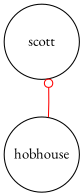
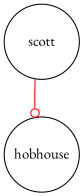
edge "hobhouse" -> "scott": reversed
